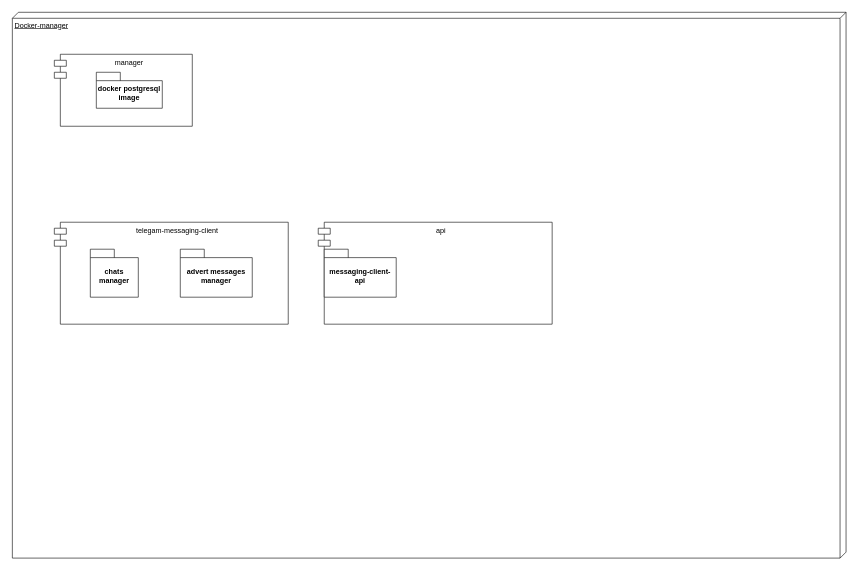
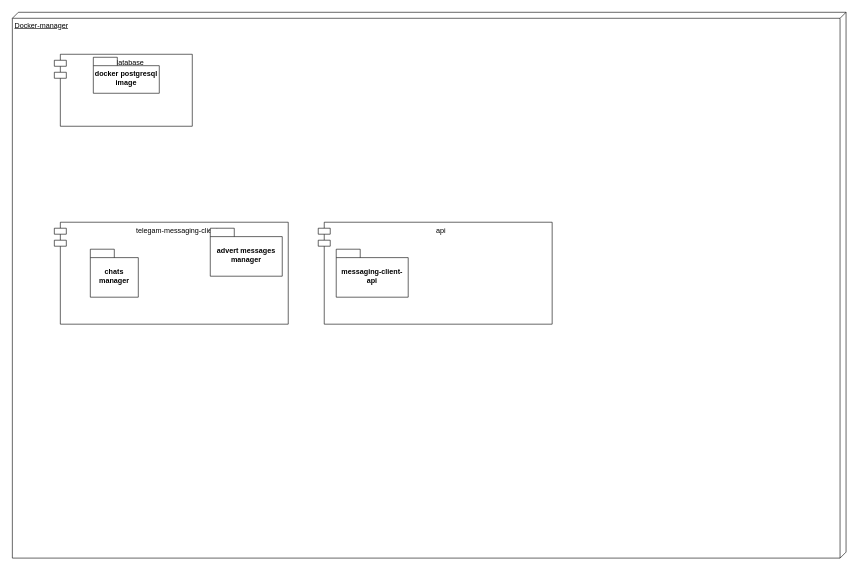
node "manager": label "manager" -> "database"
node "docker postgresql image": moved (129, 90) -> (126, 75)
node "advert messages manager": moved (216, 273) -> (246, 252)
node "messaging-client-api": moved (360, 273) -> (372, 273)
